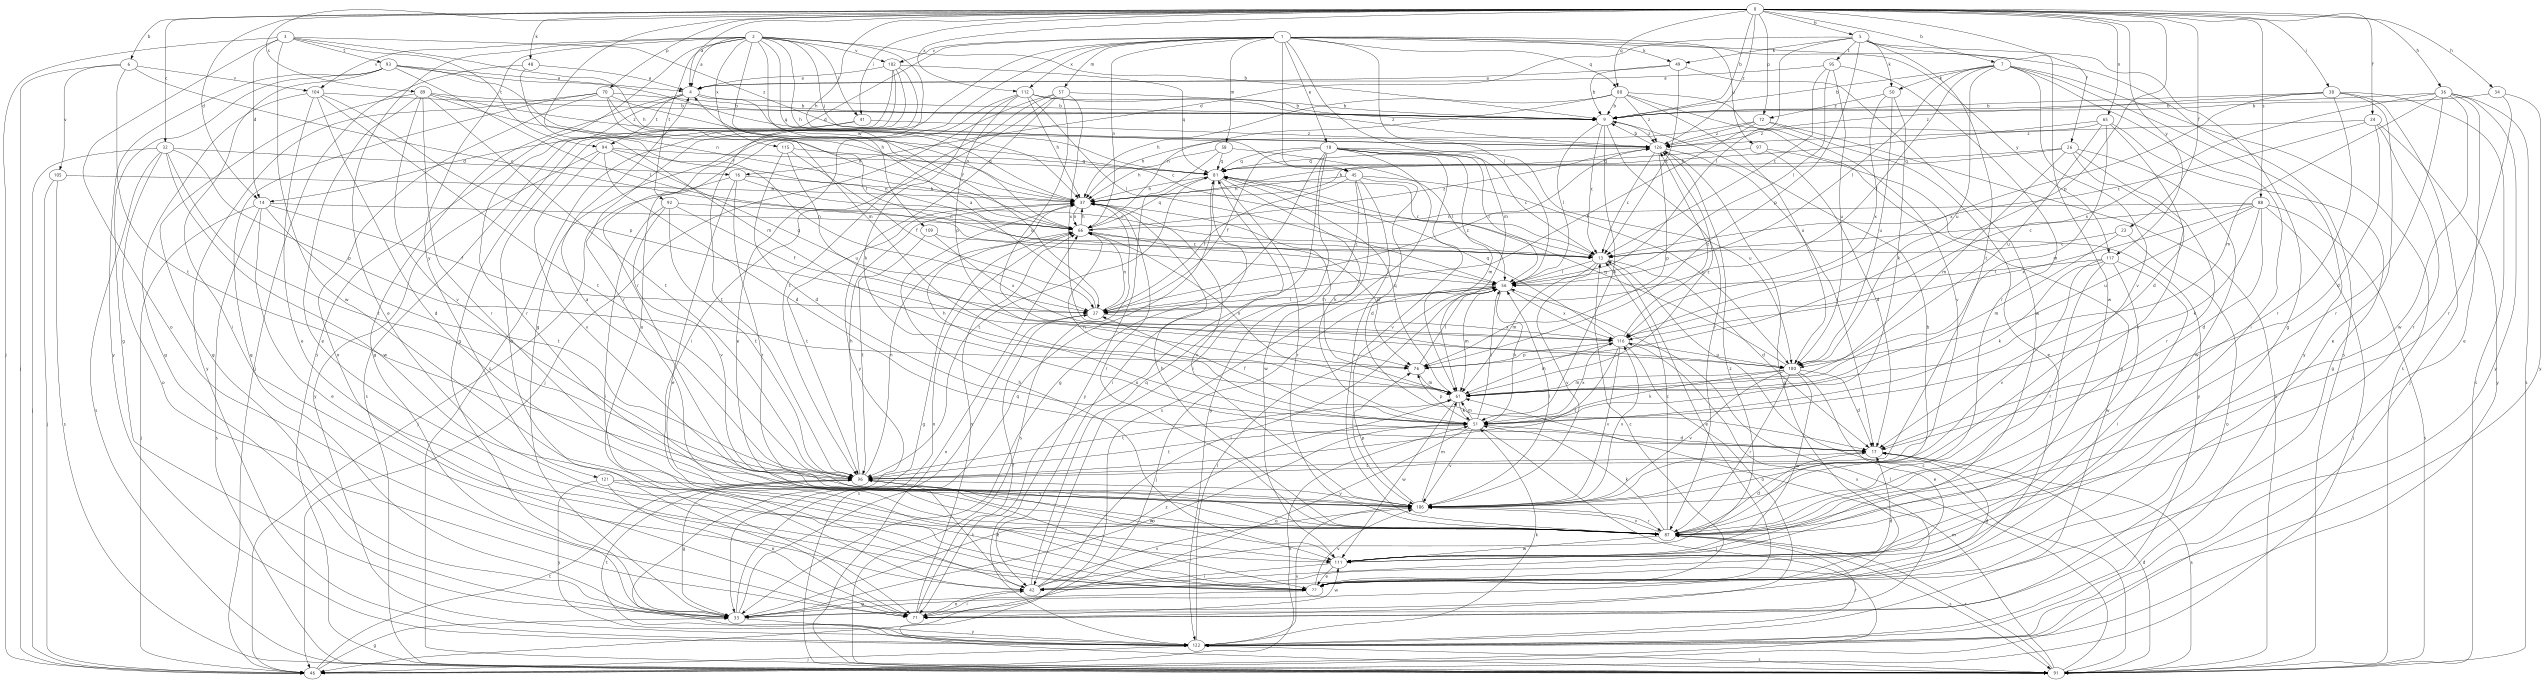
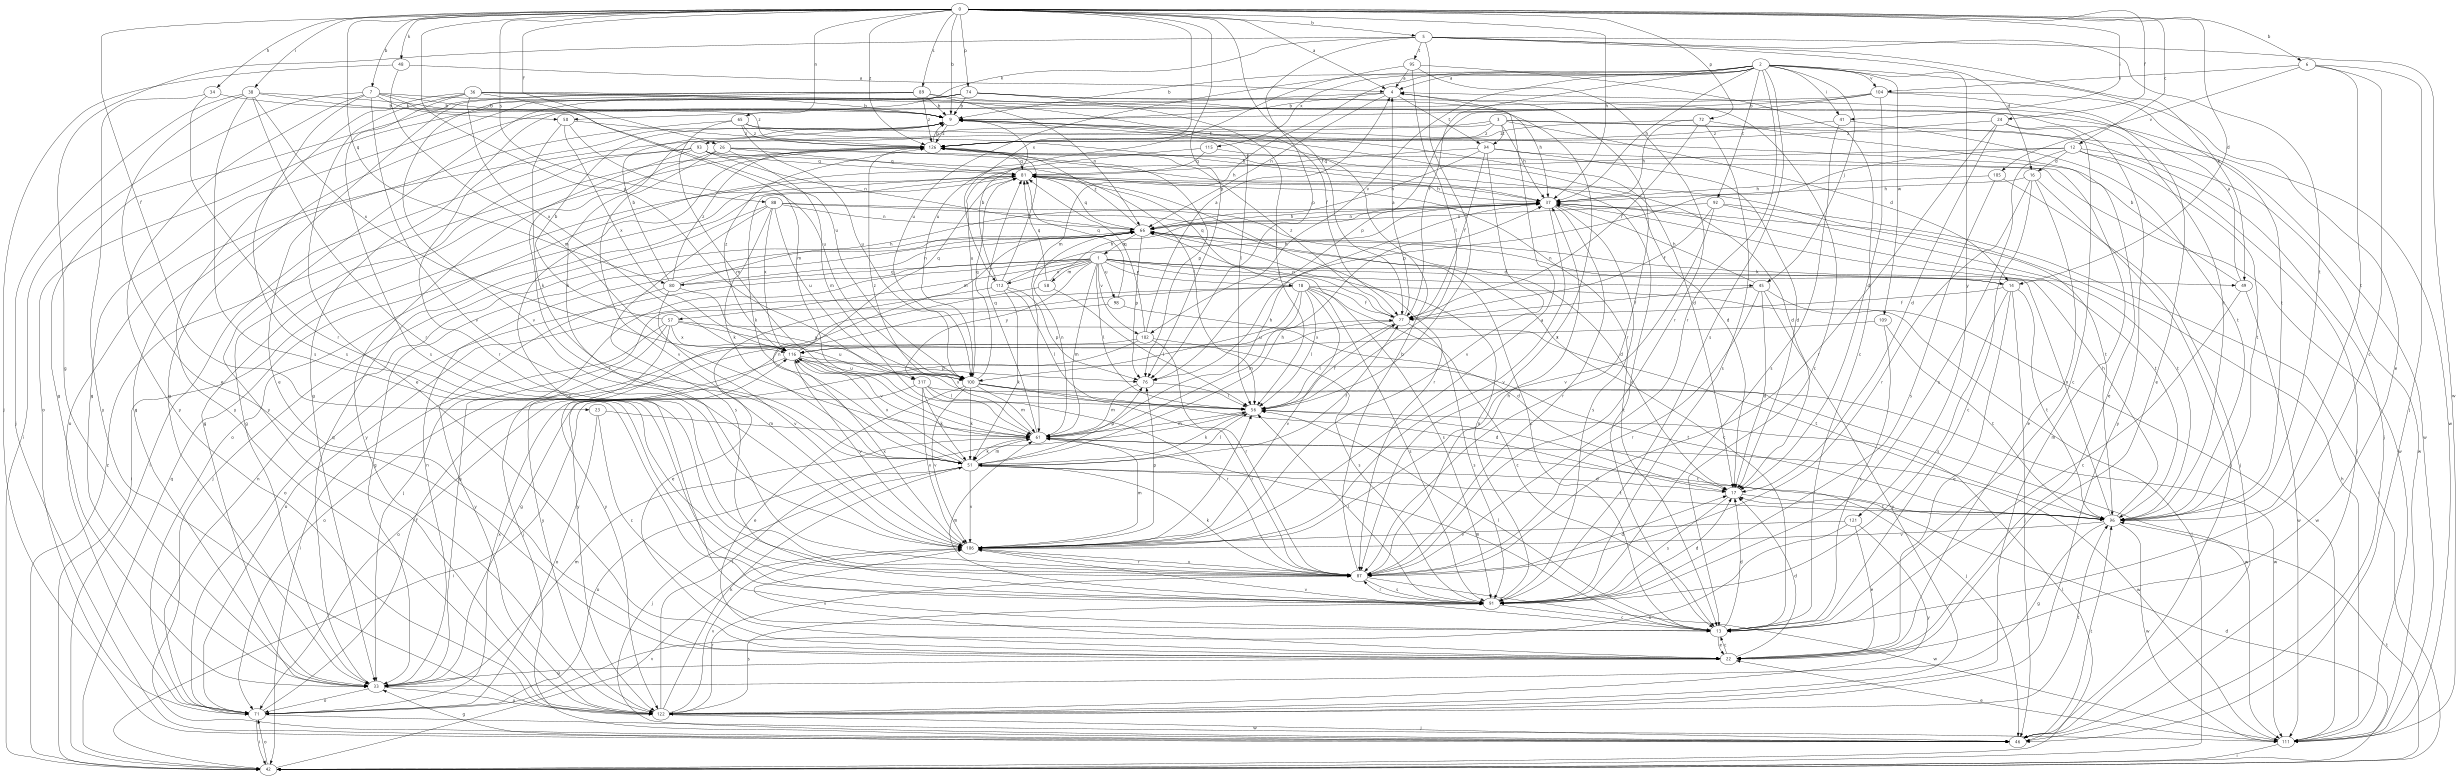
edge "0" -> "36": removed, label "h"
edge "1" -> "66": reversed
edge "93" -> "4": removed, label "a"
node "70": label "70" -> "74"
edge "50" -> "72": now "50" -> "126"
node "32": label "32" -> "12"
node "97": label "97" -> "98"
edge "7" -> "56": removed, label "l"
edge "45" -> "100": now "2" -> "100"
edge "94" -> "27": label "q" -> "f"
edge "115" -> "27": removed, label "f"
node "117": label "117" -> "317"
edge "126" -> "17": label "i" -> "d"
edge "116" -> "61": label "m" -> "v"
edge "18" -> "33": label "g" -> "j"
edge "87" -> "13": removed, label "c"
edge "94" -> "122": label "y" -> "m"
edge "89" -> "87": removed, label "r"
edge "104" -> "87": now "104" -> "17"
edge "33" -> "61": label "z" -> "m"
edge "33" -> "51": now "33" -> "71"
edge "46" -> "51": removed, label "k"
